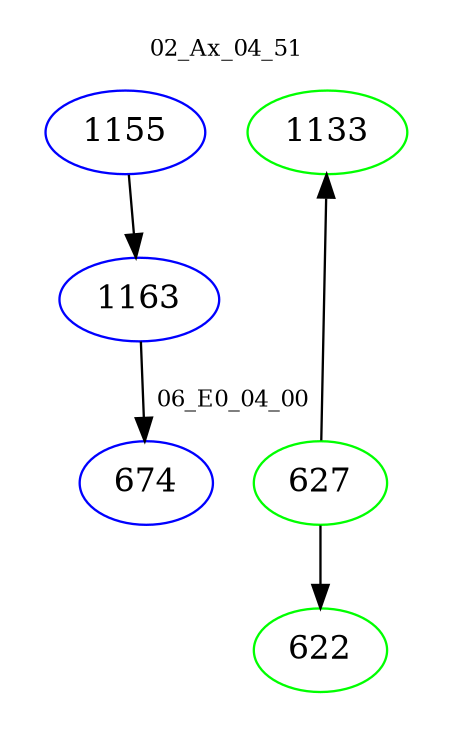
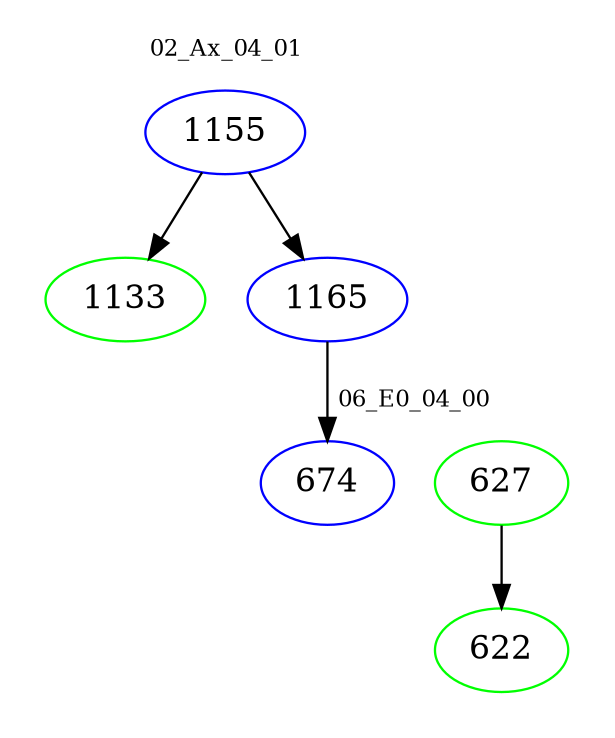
cluster "02_Ax_04_51": label "02_Ax_04_51" -> "02_Ax_04_01"
node "1163": label "1163" -> "1165"
edge "627" -> "1133": now "1155" -> "1133"
